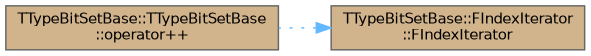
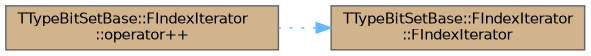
node "TTypeBitSetBase::TTypeBitSetBase ::operator++": label "TTypeBitSetBase::TTypeBitSetBase ::operator++" -> "TTypeBitSetBase::FIndexIterator ::operator++"
